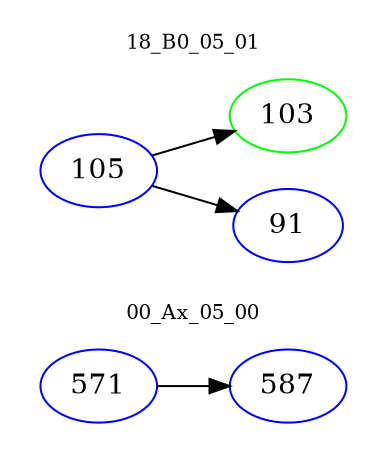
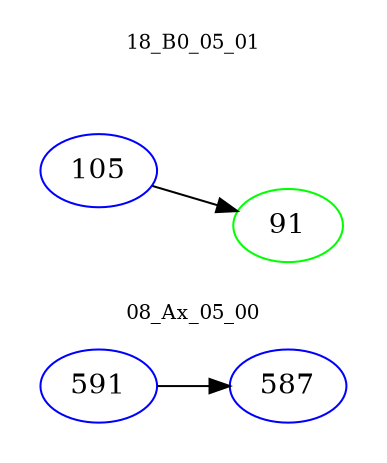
node "103": removed
node "91": color blue -> green
cluster "00_Ax_05_00": label "00_Ax_05_00" -> "08_Ax_05_00"
node "571": label "571" -> "591"
